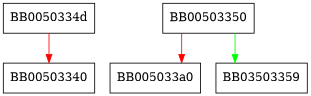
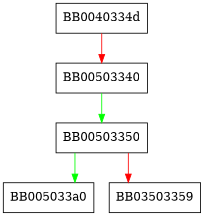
node "BB0050334d": label "BB0050334d" -> "BB0040334d"
edge "BB00503350" -> "BB005033a0": color red -> green
edge "BB00503350" -> "BB03503359": color green -> red
edge "BB00503340" -> "BB00503350": added
